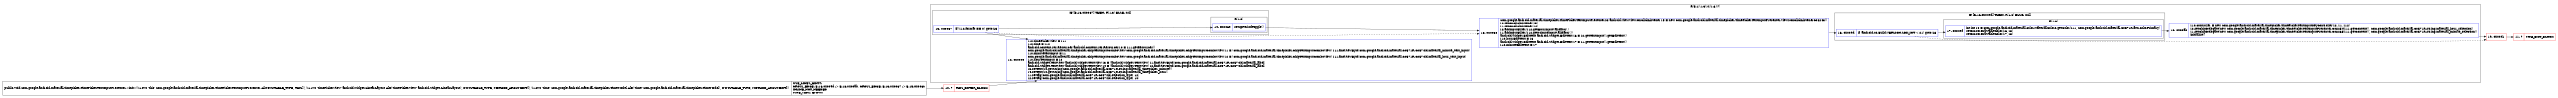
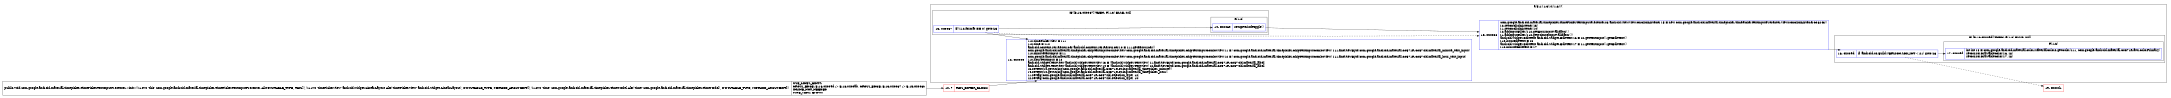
node "18: 0x00ab": removed
node "11: ?": removed
